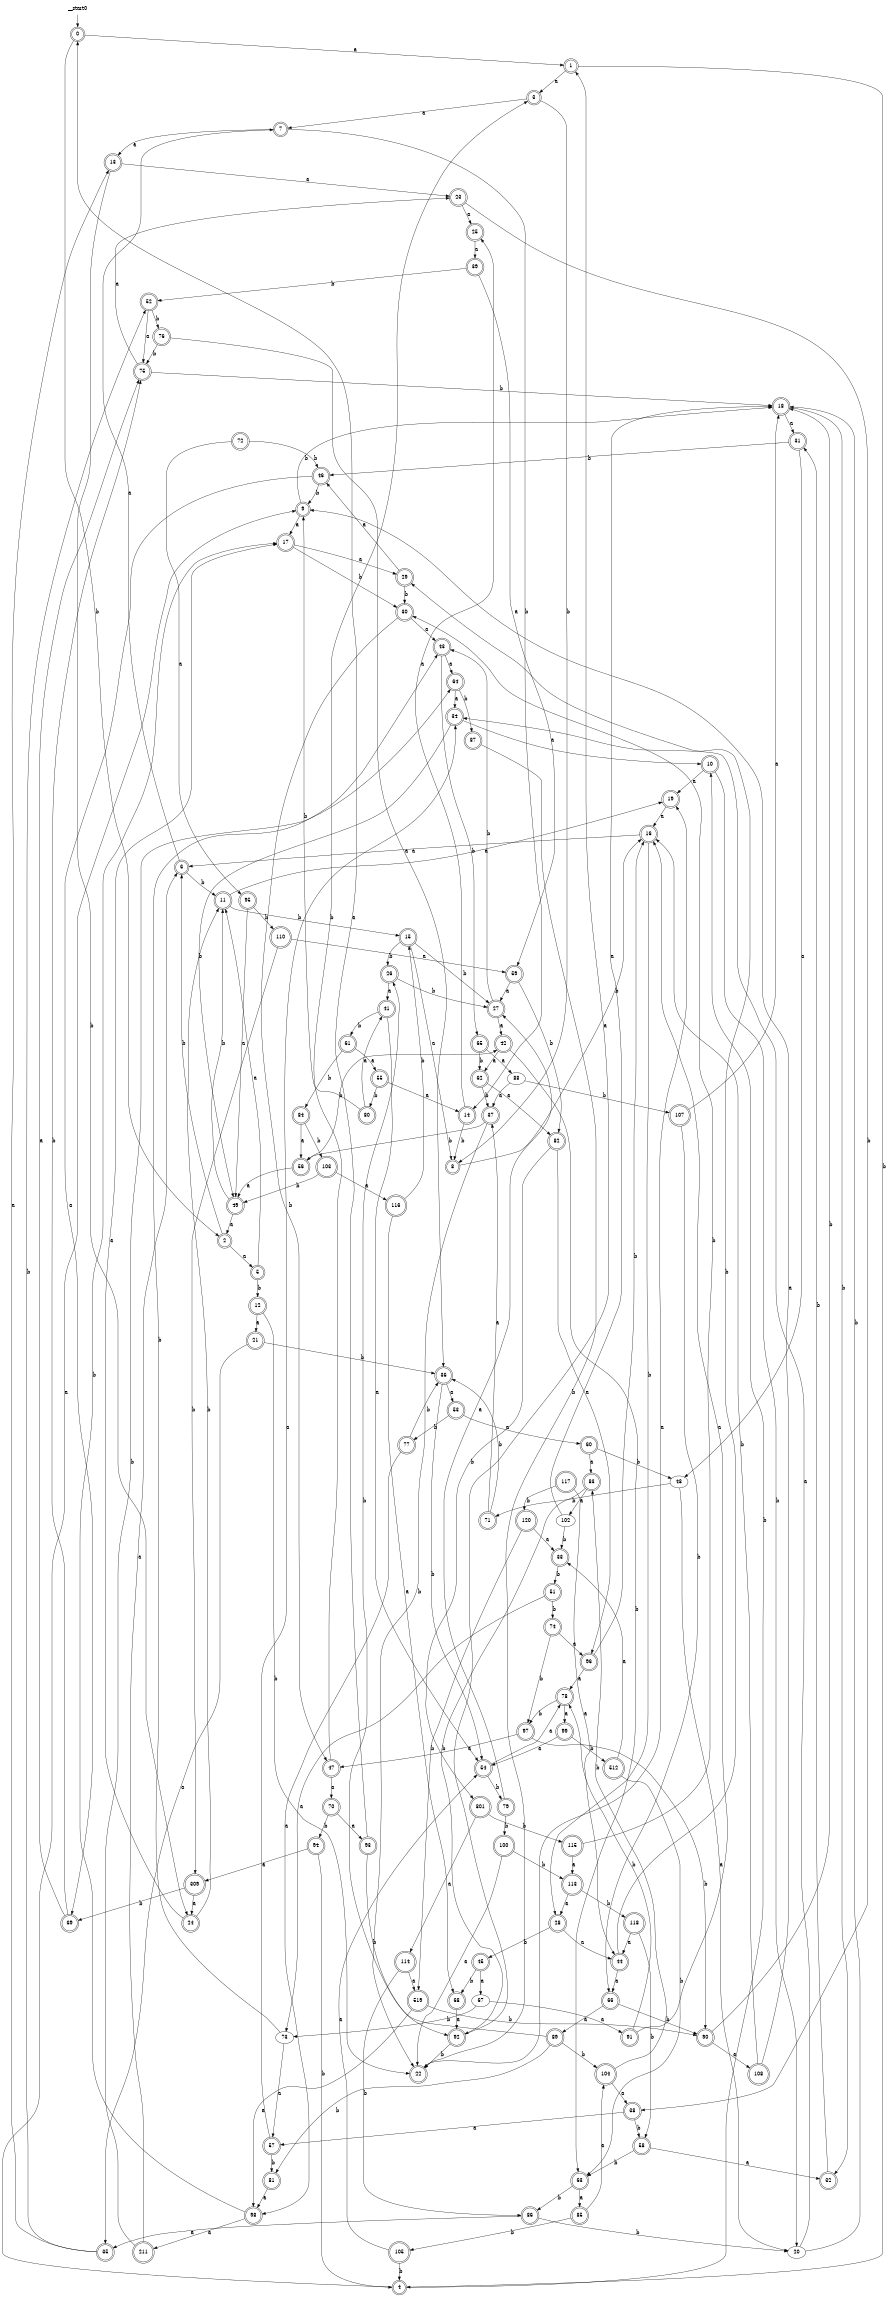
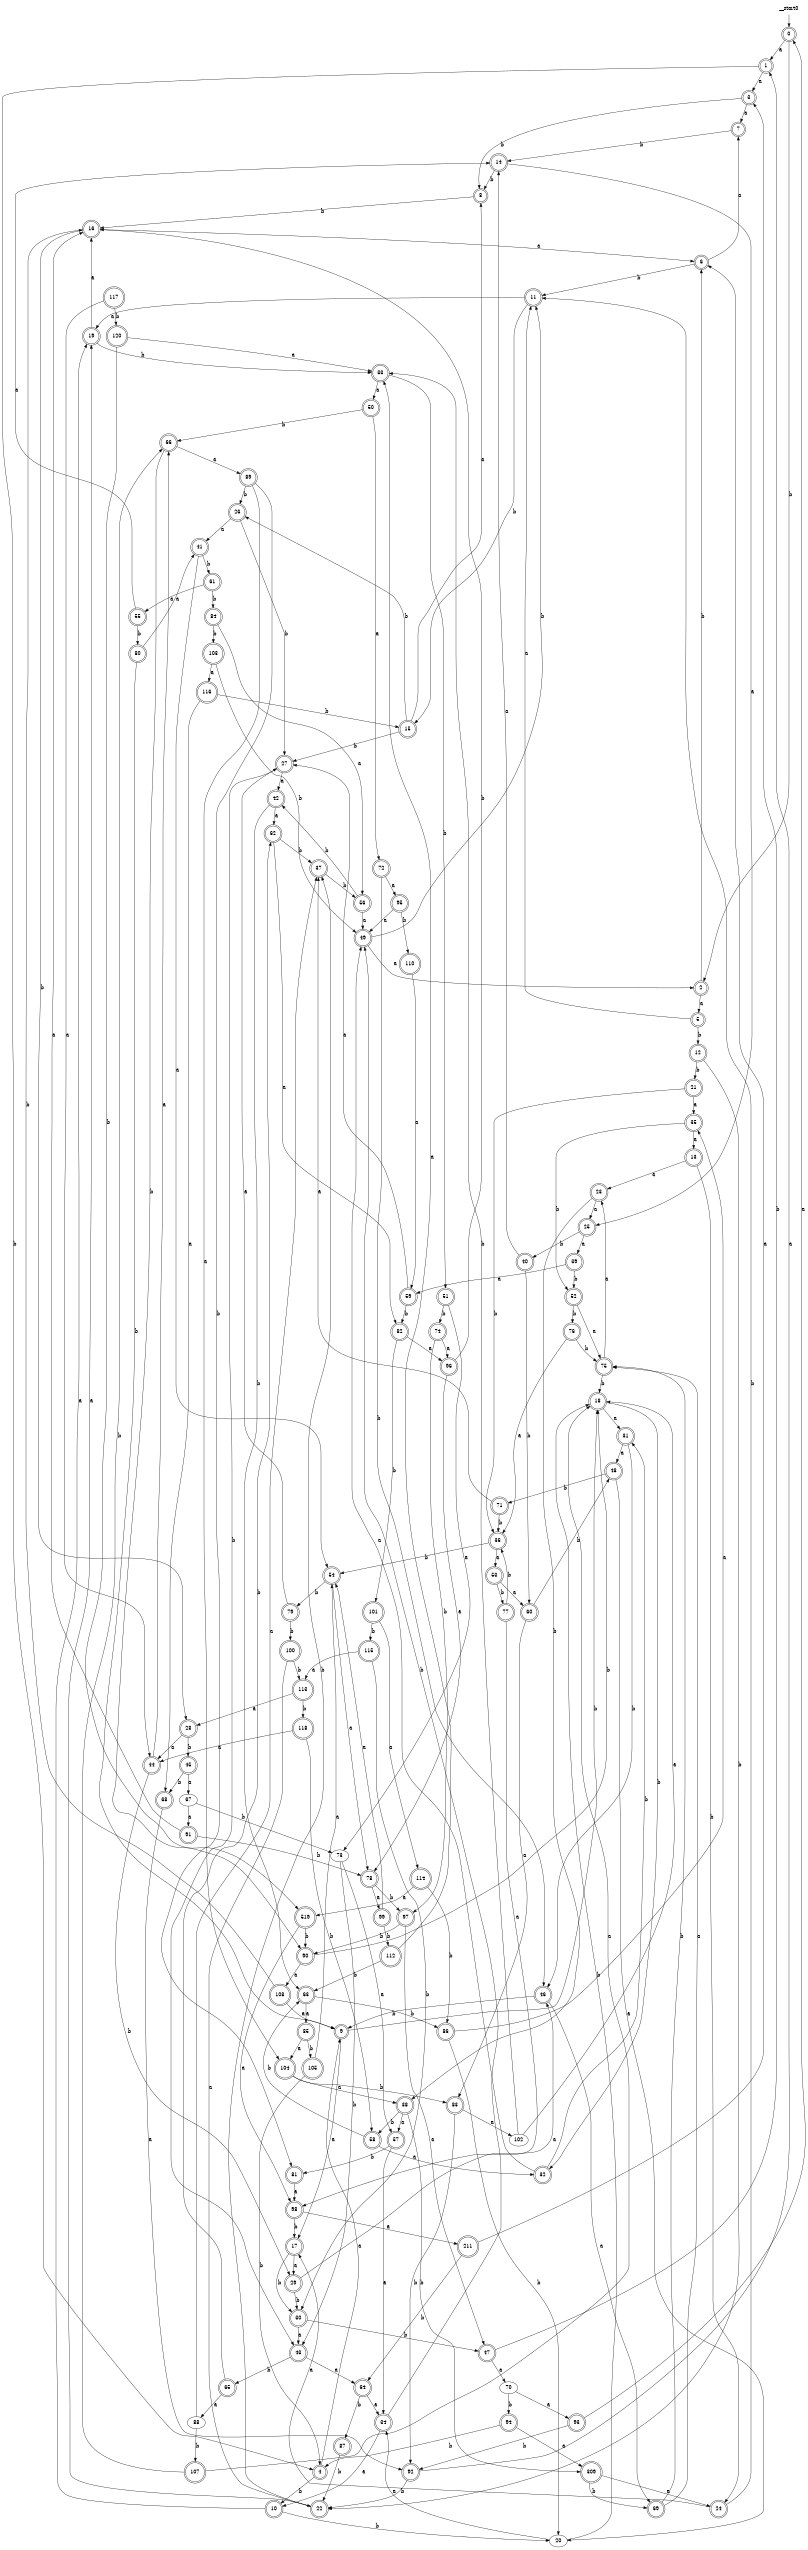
edge "7" -> "13": removed, label "a"
edge "19" -> "33": added, label "b"
node "50": added
node "40": added
edge "12" -> "21": label "a" -> "b"
edge "110" -> "309": now "38" -> "309"
node "48": shape ellipse -> doublecircle
edge "32" -> "49": added, label "a"
edge "37" -> "22": reversed
node "512": label "512" -> "112"
node "70": shape doublecircle -> ellipse
node "801": label "801" -> "101"
edge "89" -> "104": label "b" -> "a"
